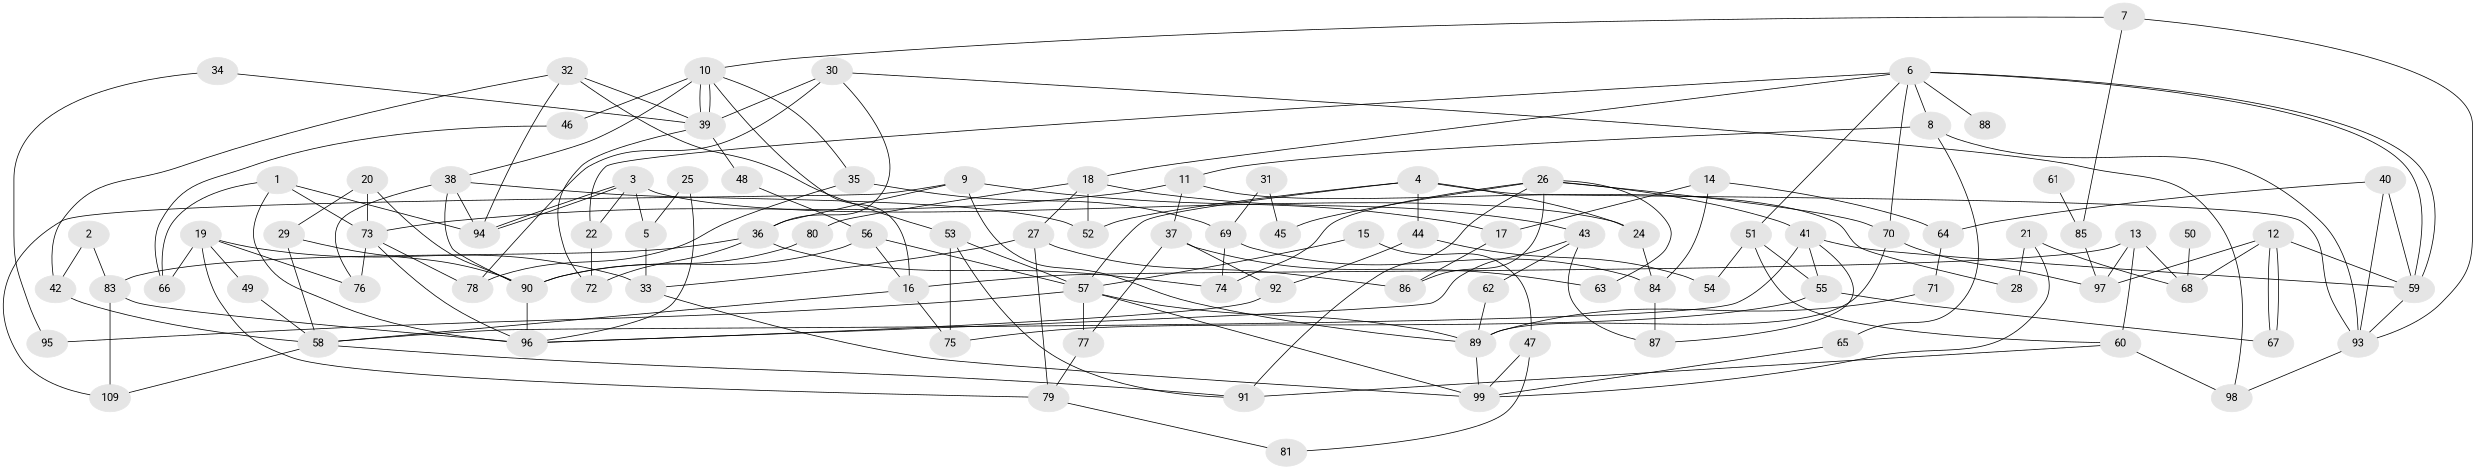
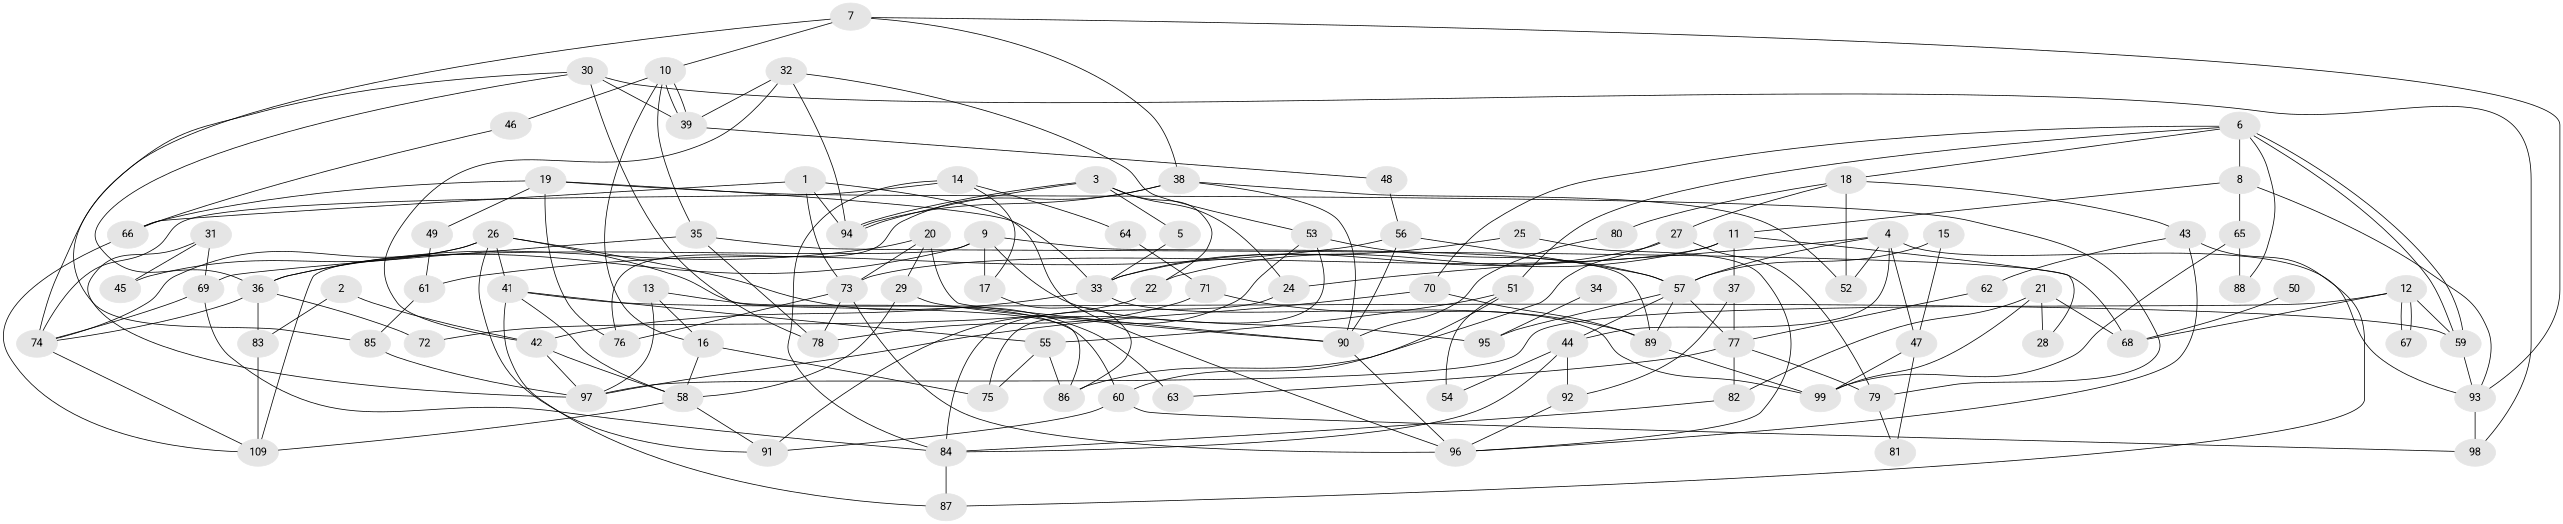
edge "30" -- "74": added
edge "34" -- "39": removed
edge "6" -- "22": now "11" -- "22"
edge "10" -- "38": now "7" -- "38"
edge "39" -- "72": removed
node "40": removed
edge "26" -- "70": removed
edge "25" -- "5": now "25" -- "33"
edge "14" -- "74": added
edge "20" -- "36": added
edge "56" -- "16": now "56" -- "61"
edge "13" -- "68": now "35" -- "68"
edge "65" -- "88": added
edge "37" -- "63": now "77" -- "63"
edge "4" -- "47": added
edge "33" -- "42": added
edge "62" -- "89": now "62" -- "77"
edge "49" -- "58": now "49" -- "61"
edge "55" -- "67": now "55" -- "86"
edge "83" -- "96": removed
edge "71" -- "78": added
edge "9" -- "95": added
edge "57" -- "99": now "57" -- "44"
edge "31" -- "97": added
edge "42" -- "97": added
edge "66" -- "109": added
edge "74" -- "109": added
node "82": added
edge "44" -- "84": added
